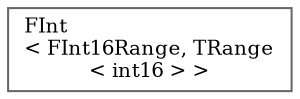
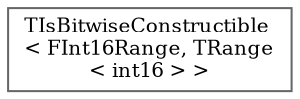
node "FInt < FInt16Range, TRange < int16 > >": label "FInt < FInt16Range, TRange < int16 > >" -> "TIsBitwiseConstructible < FInt16Range, TRange < int16 > >"
